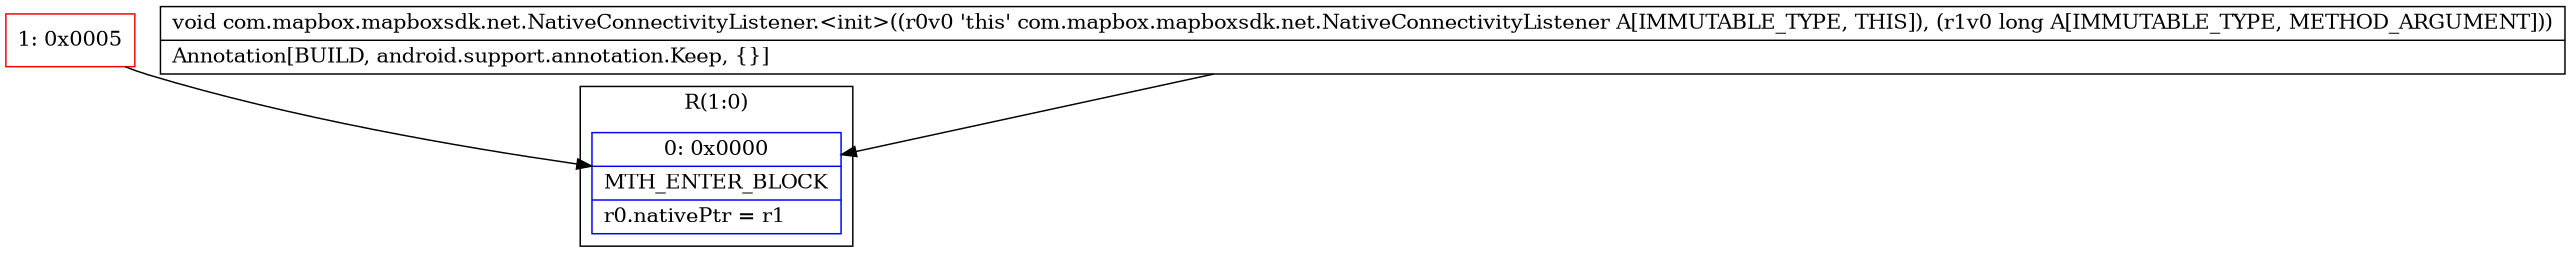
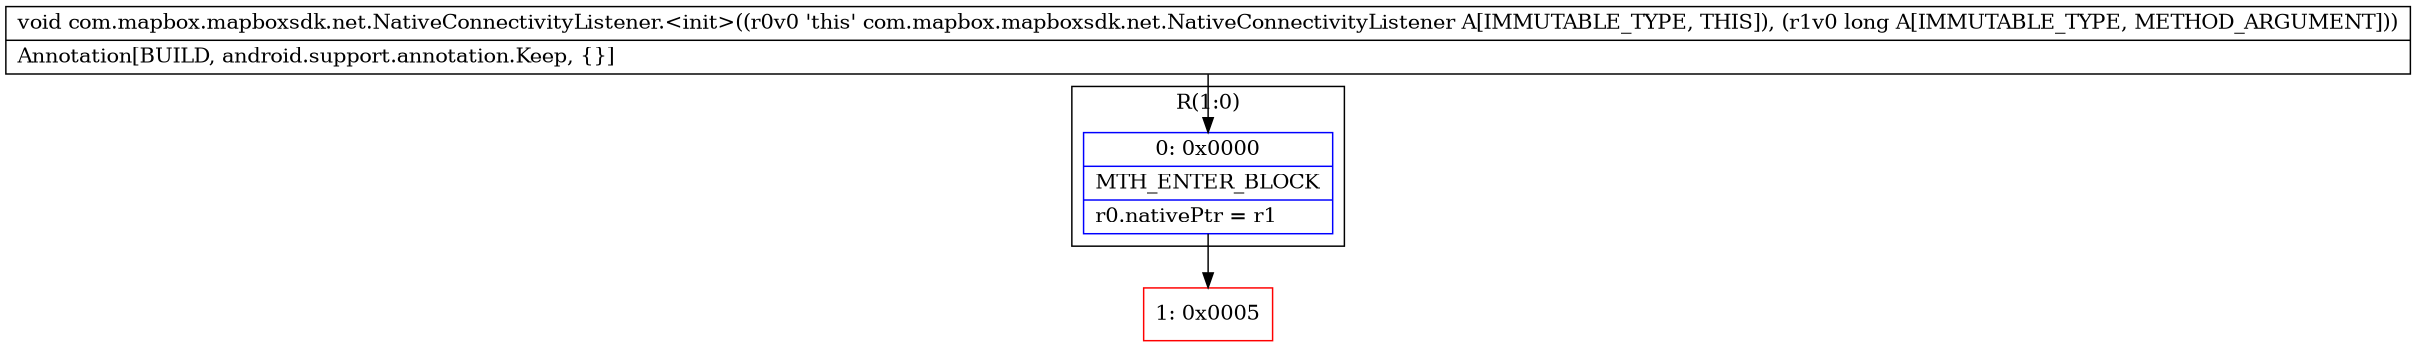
edge "1: 0x0005" -> "0: 0x0000": reversed
